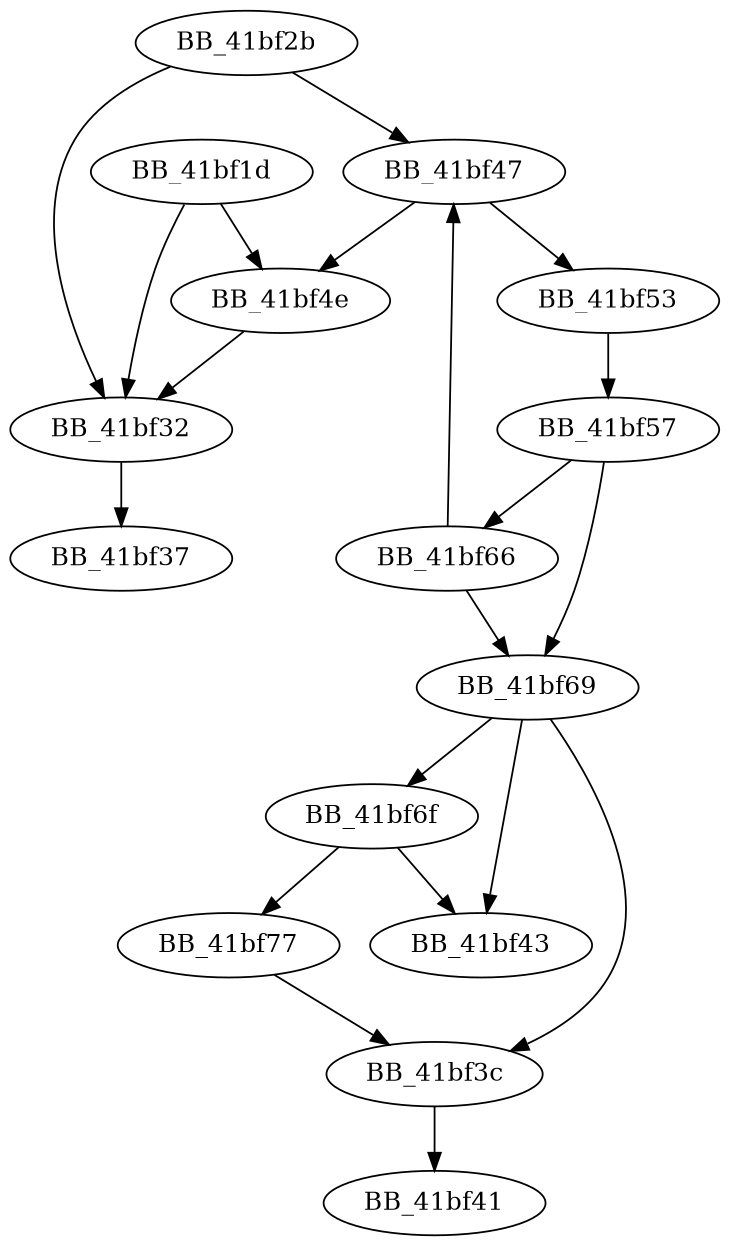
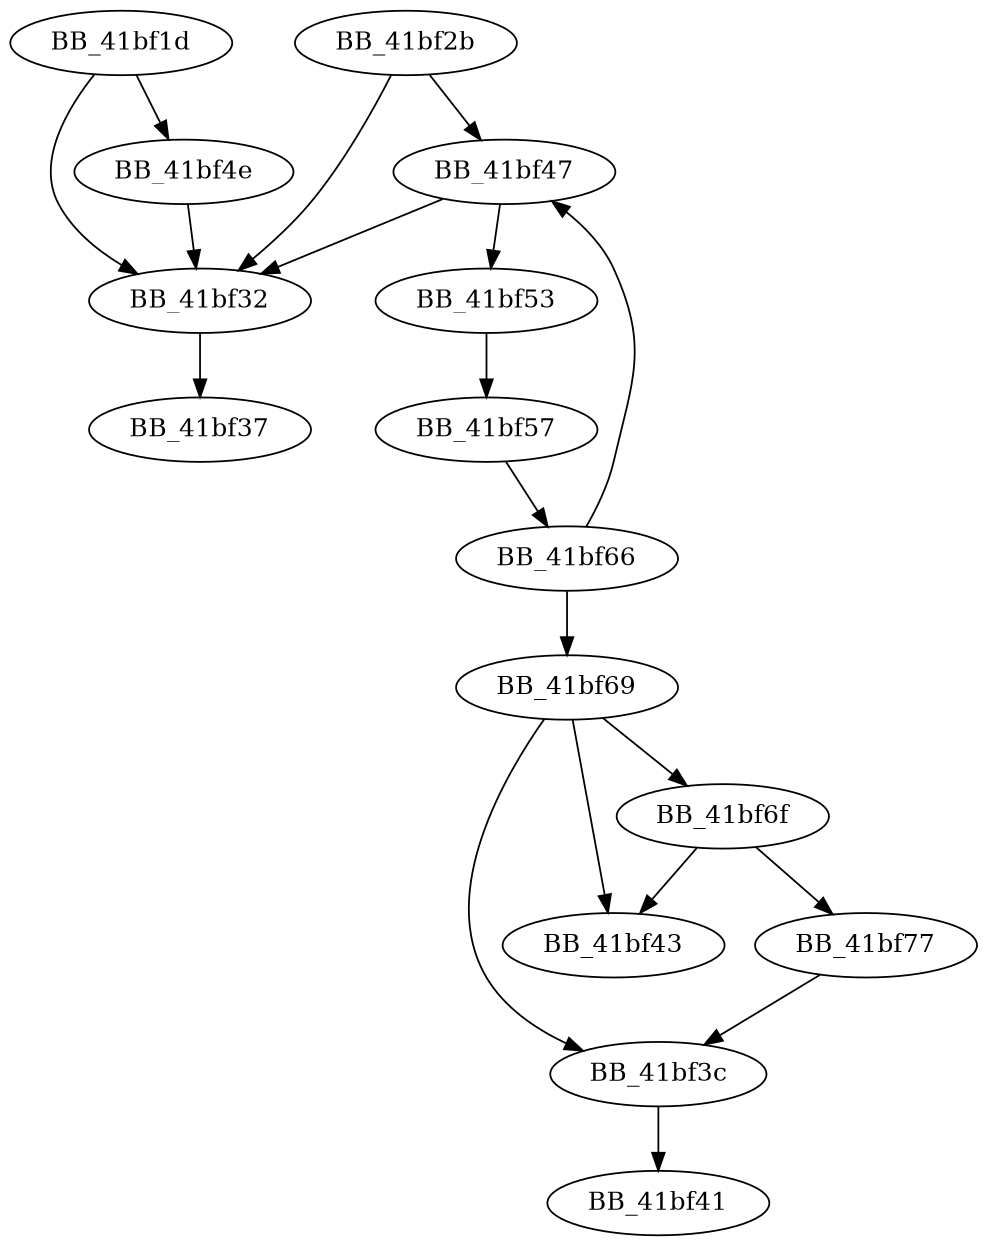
edge "BB_41bf47" -> "BB_41bf4e": now "BB_41bf47" -> "BB_41bf32"
edge "BB_41bf57" -> "BB_41bf69": removed
